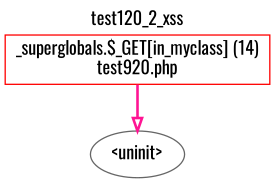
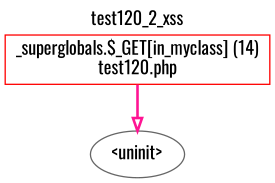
node "_superglobals.$_GET[in_myclass] (14) test920.php": label "_superglobals.$_GET[in_myclass] (14) test920.php" -> "_superglobals.$_GET[in_myclass] (14) test120.php"
